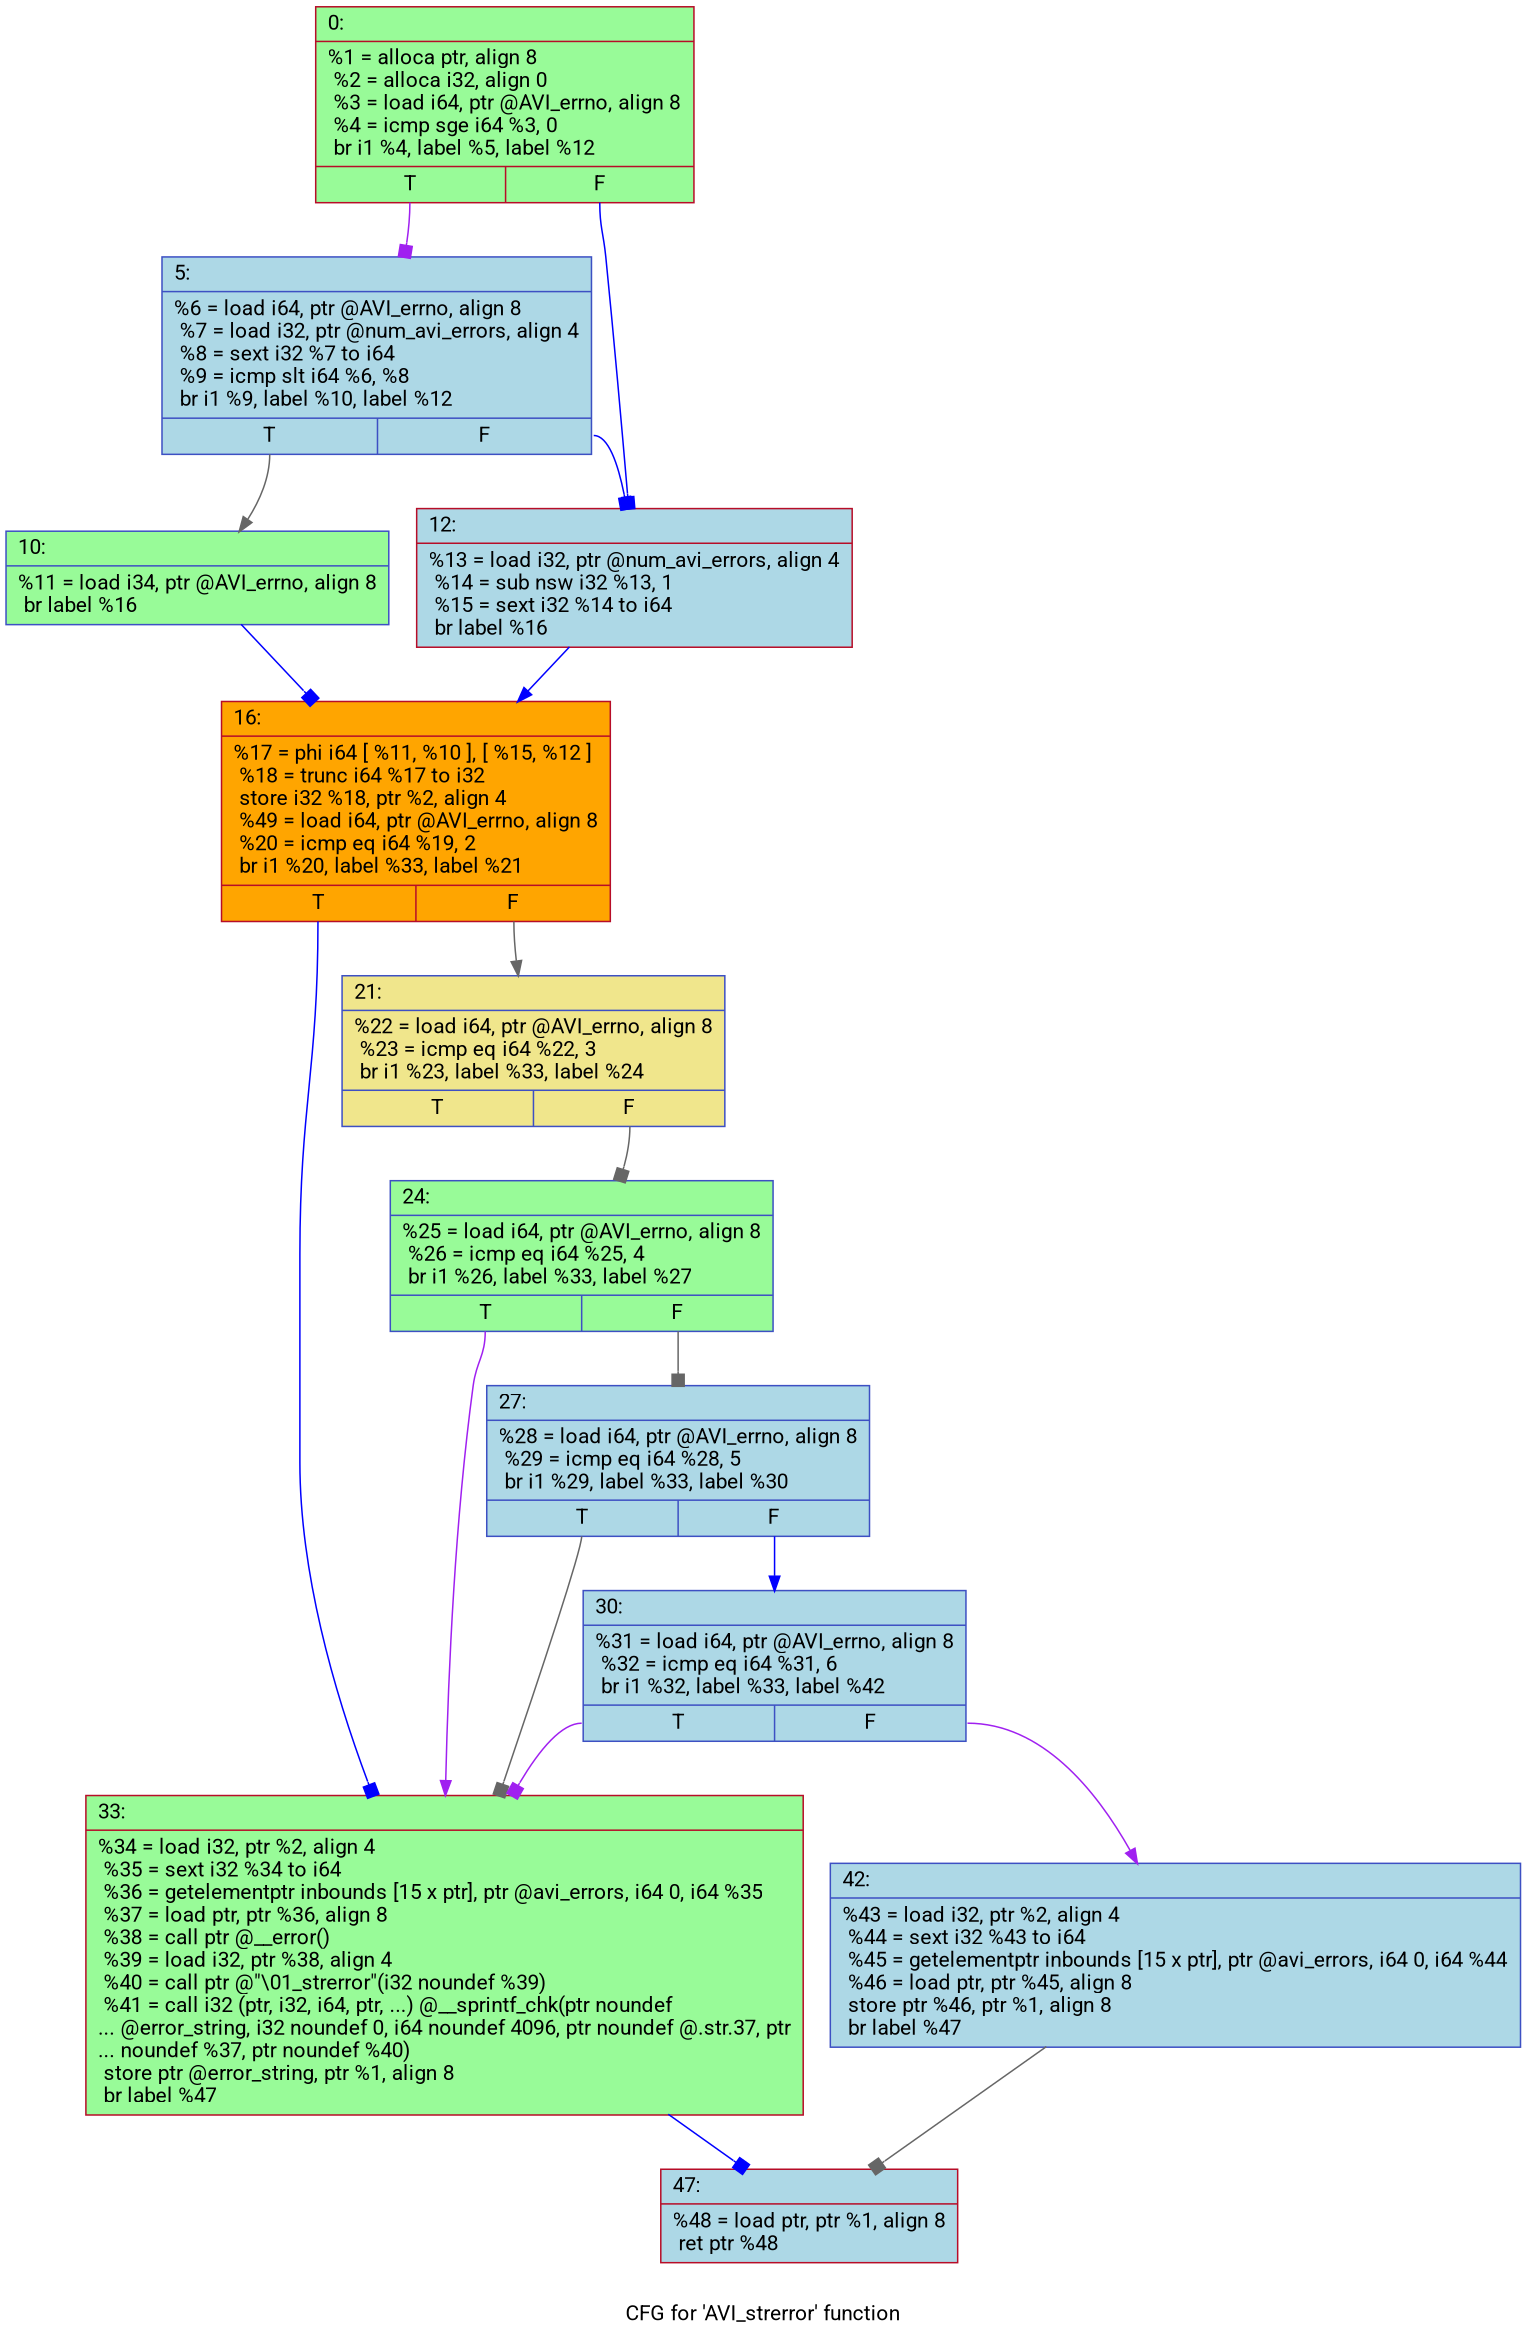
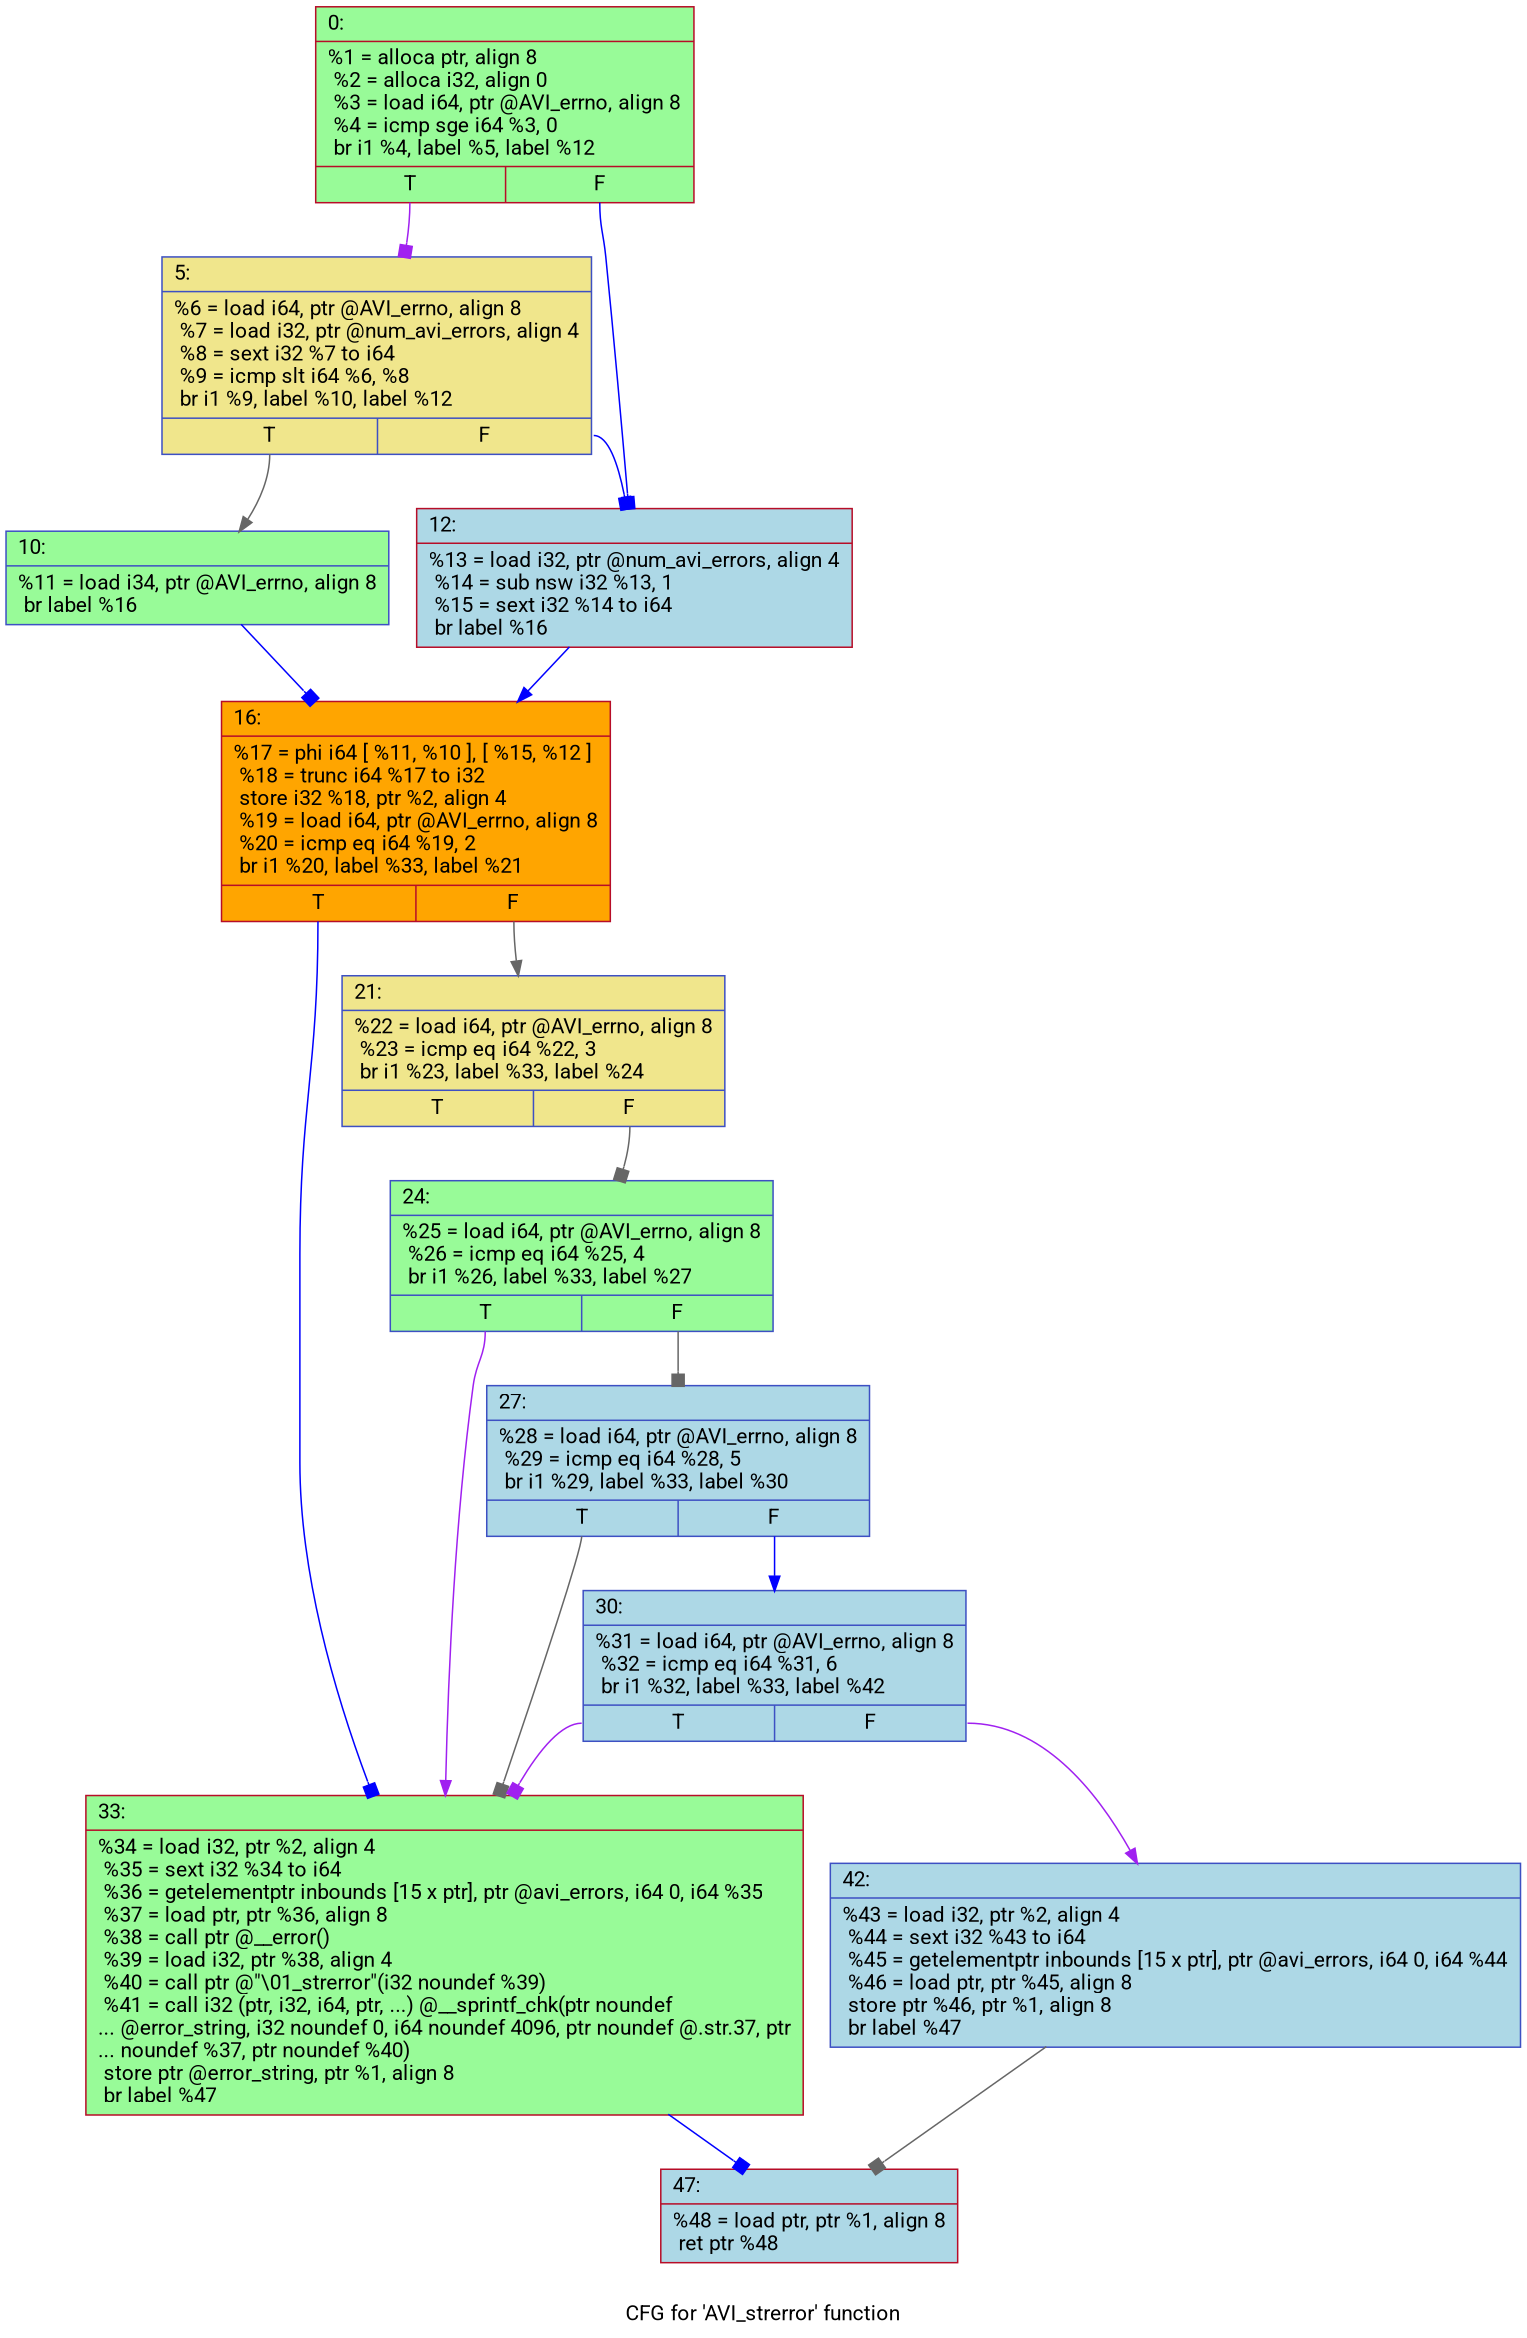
node "5:": fillcolor lightblue -> khaki
node "16:": text "%49 = load i64, ptr @AVI_errno, align 8" -> "%19 = load i64, ptr @AVI_errno, align 8"
